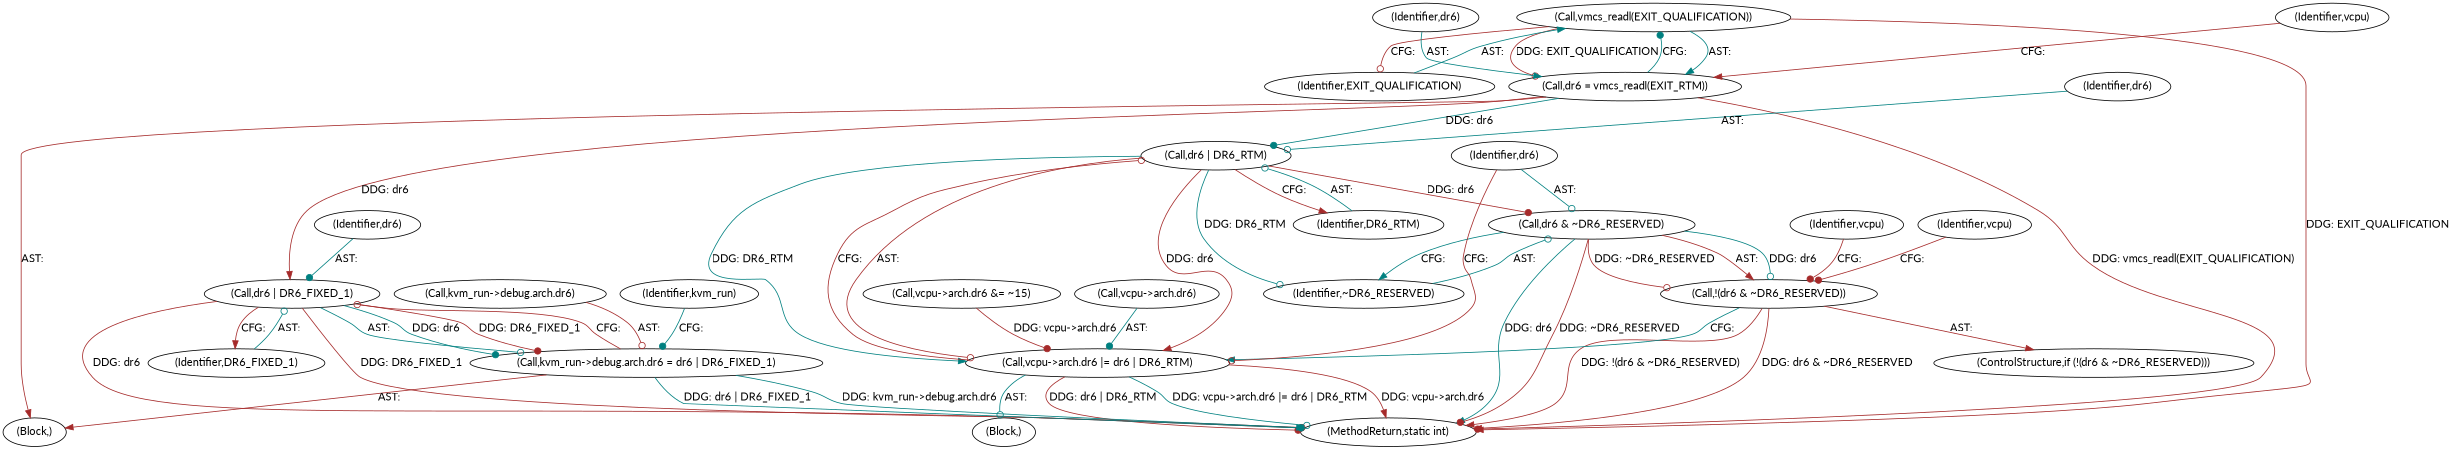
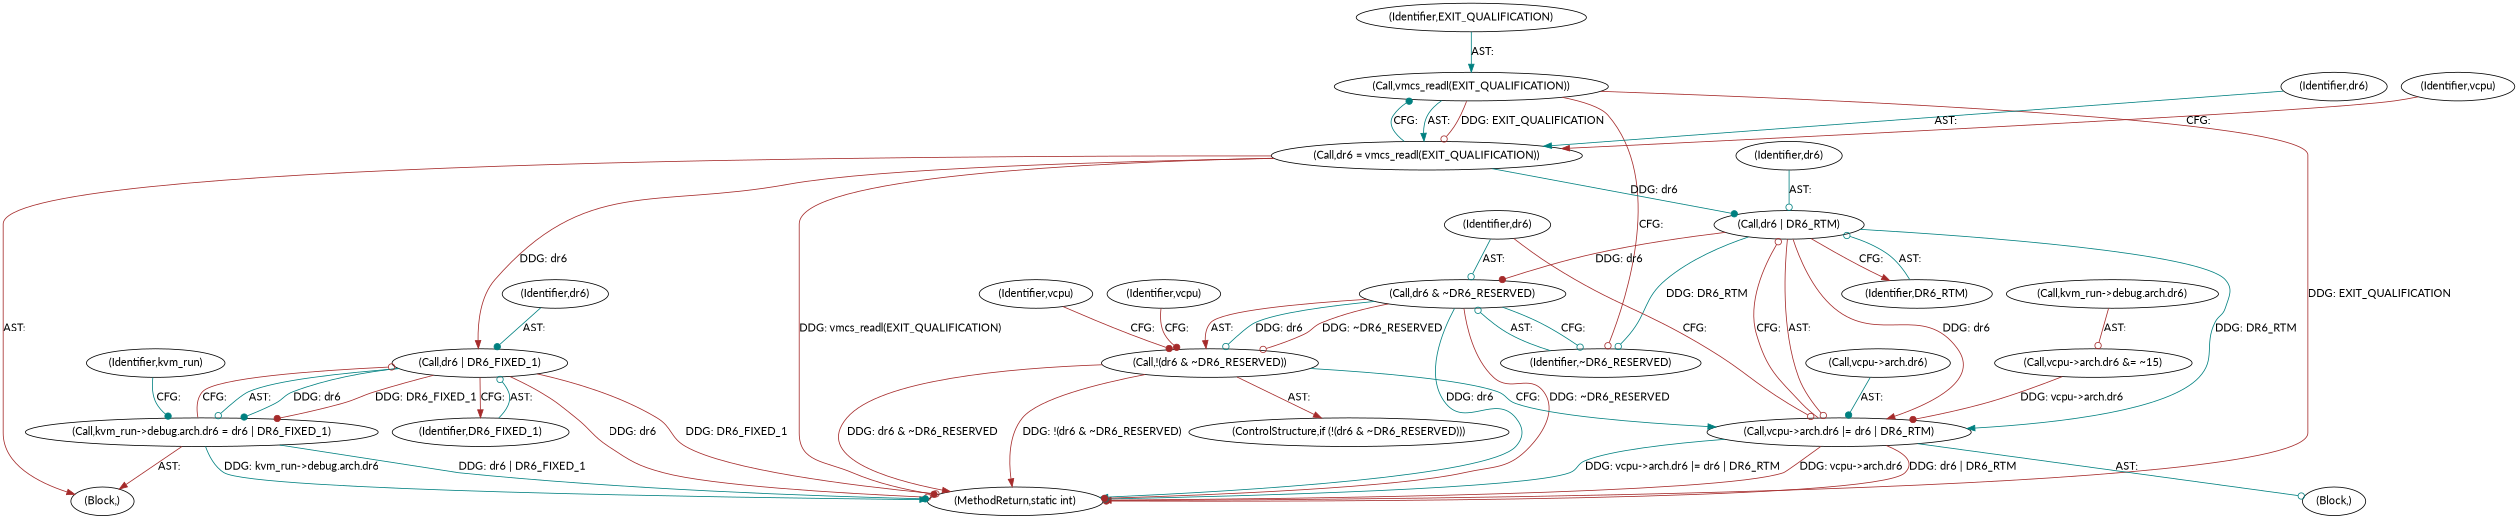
edge "(Call,vmcs_readl(EXIT_QUALIFICATION))" -> "(Identifier,EXIT_QUALIFICATION)": now "(Call,vmcs_readl(EXIT_QUALIFICATION))" -> "(Identifier,~DR6_RESERVED)"
node "(Call,dr6 = vmcs_readl(EXIT_RTM))": label "(Call,dr6 = vmcs_readl(EXIT_RTM))" -> "(Call,dr6 = vmcs_readl(EXIT_QUALIFICATION))"
edge "(Call,dr6 & ~DR6_RESERVED)" -> "(Identifier,~DR6_RESERVED)": arrowhead normal -> odot
edge "(Call,kvm_run->debug.arch.dr6)" -> "(Call,kvm_run->debug.arch.dr6 = dr6 | DR6_FIXED_1)": now "(Call,kvm_run->debug.arch.dr6)" -> "(Call,vcpu->arch.dr6 &= ~15)"
